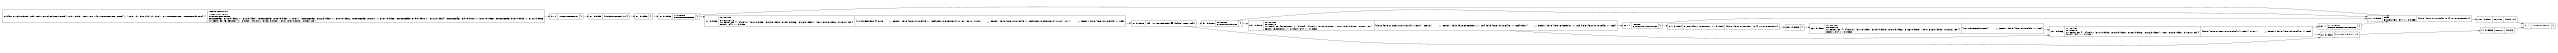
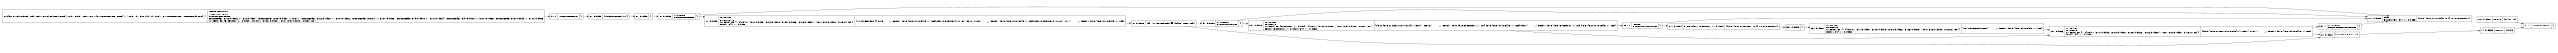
edge "17: 0x0035" -> "18: 0x0037": removed
node "18: 0x0037": text "lwait r1l" -> "lthrow r1l"
node "9: 0x001c": text "SPLITTER" -> "SYNTHETIC"
